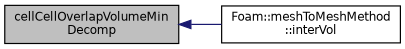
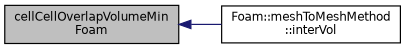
node "cellCellOverlapVolumeMin Decomp": label "cellCellOverlapVolumeMin Decomp" -> "cellCellOverlapVolumeMin Foam"
